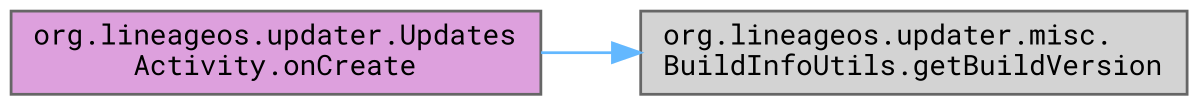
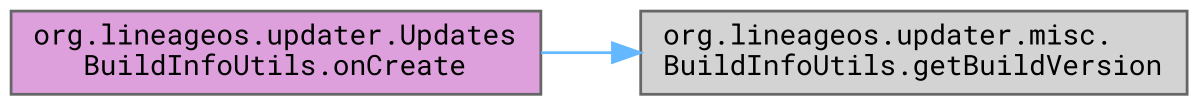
node "org.lineageos.updater.Updates Activity.onCreate": label "org.lineageos.updater.Updates Activity.onCreate" -> "org.lineageos.updater.Updates BuildInfoUtils.onCreate"
